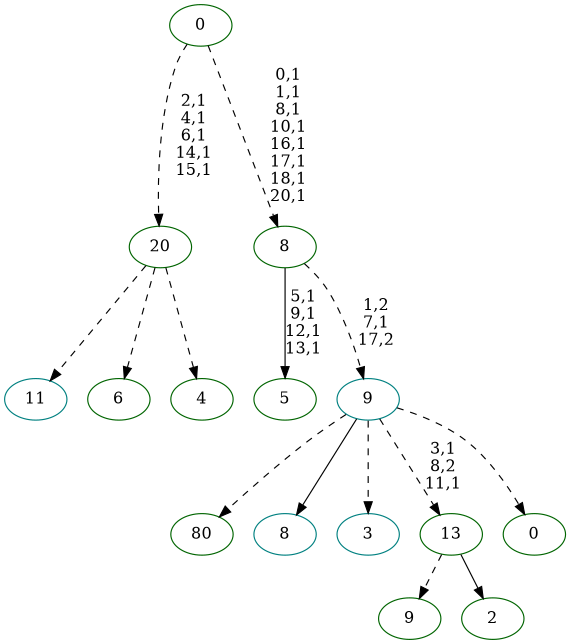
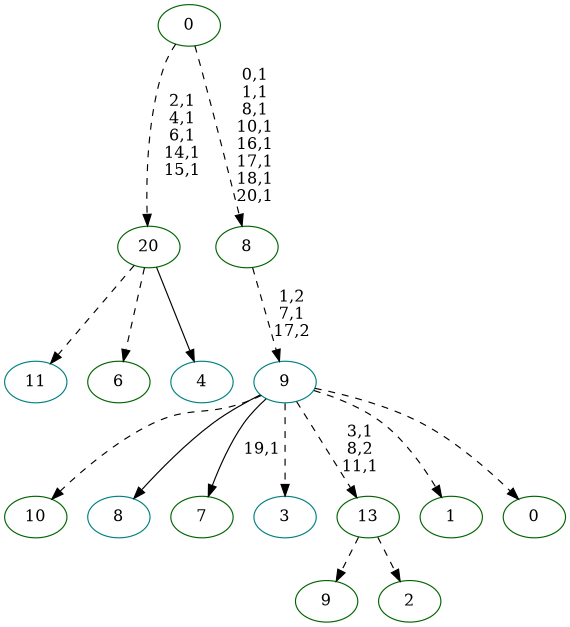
edge "20" -> "4": style dashed -> solid
node "4": color darkgreen -> teal
node "5": removed
node "7": added
node "1": added
node "80": label "80" -> "10"
edge "13" -> "2": style solid -> dashed
